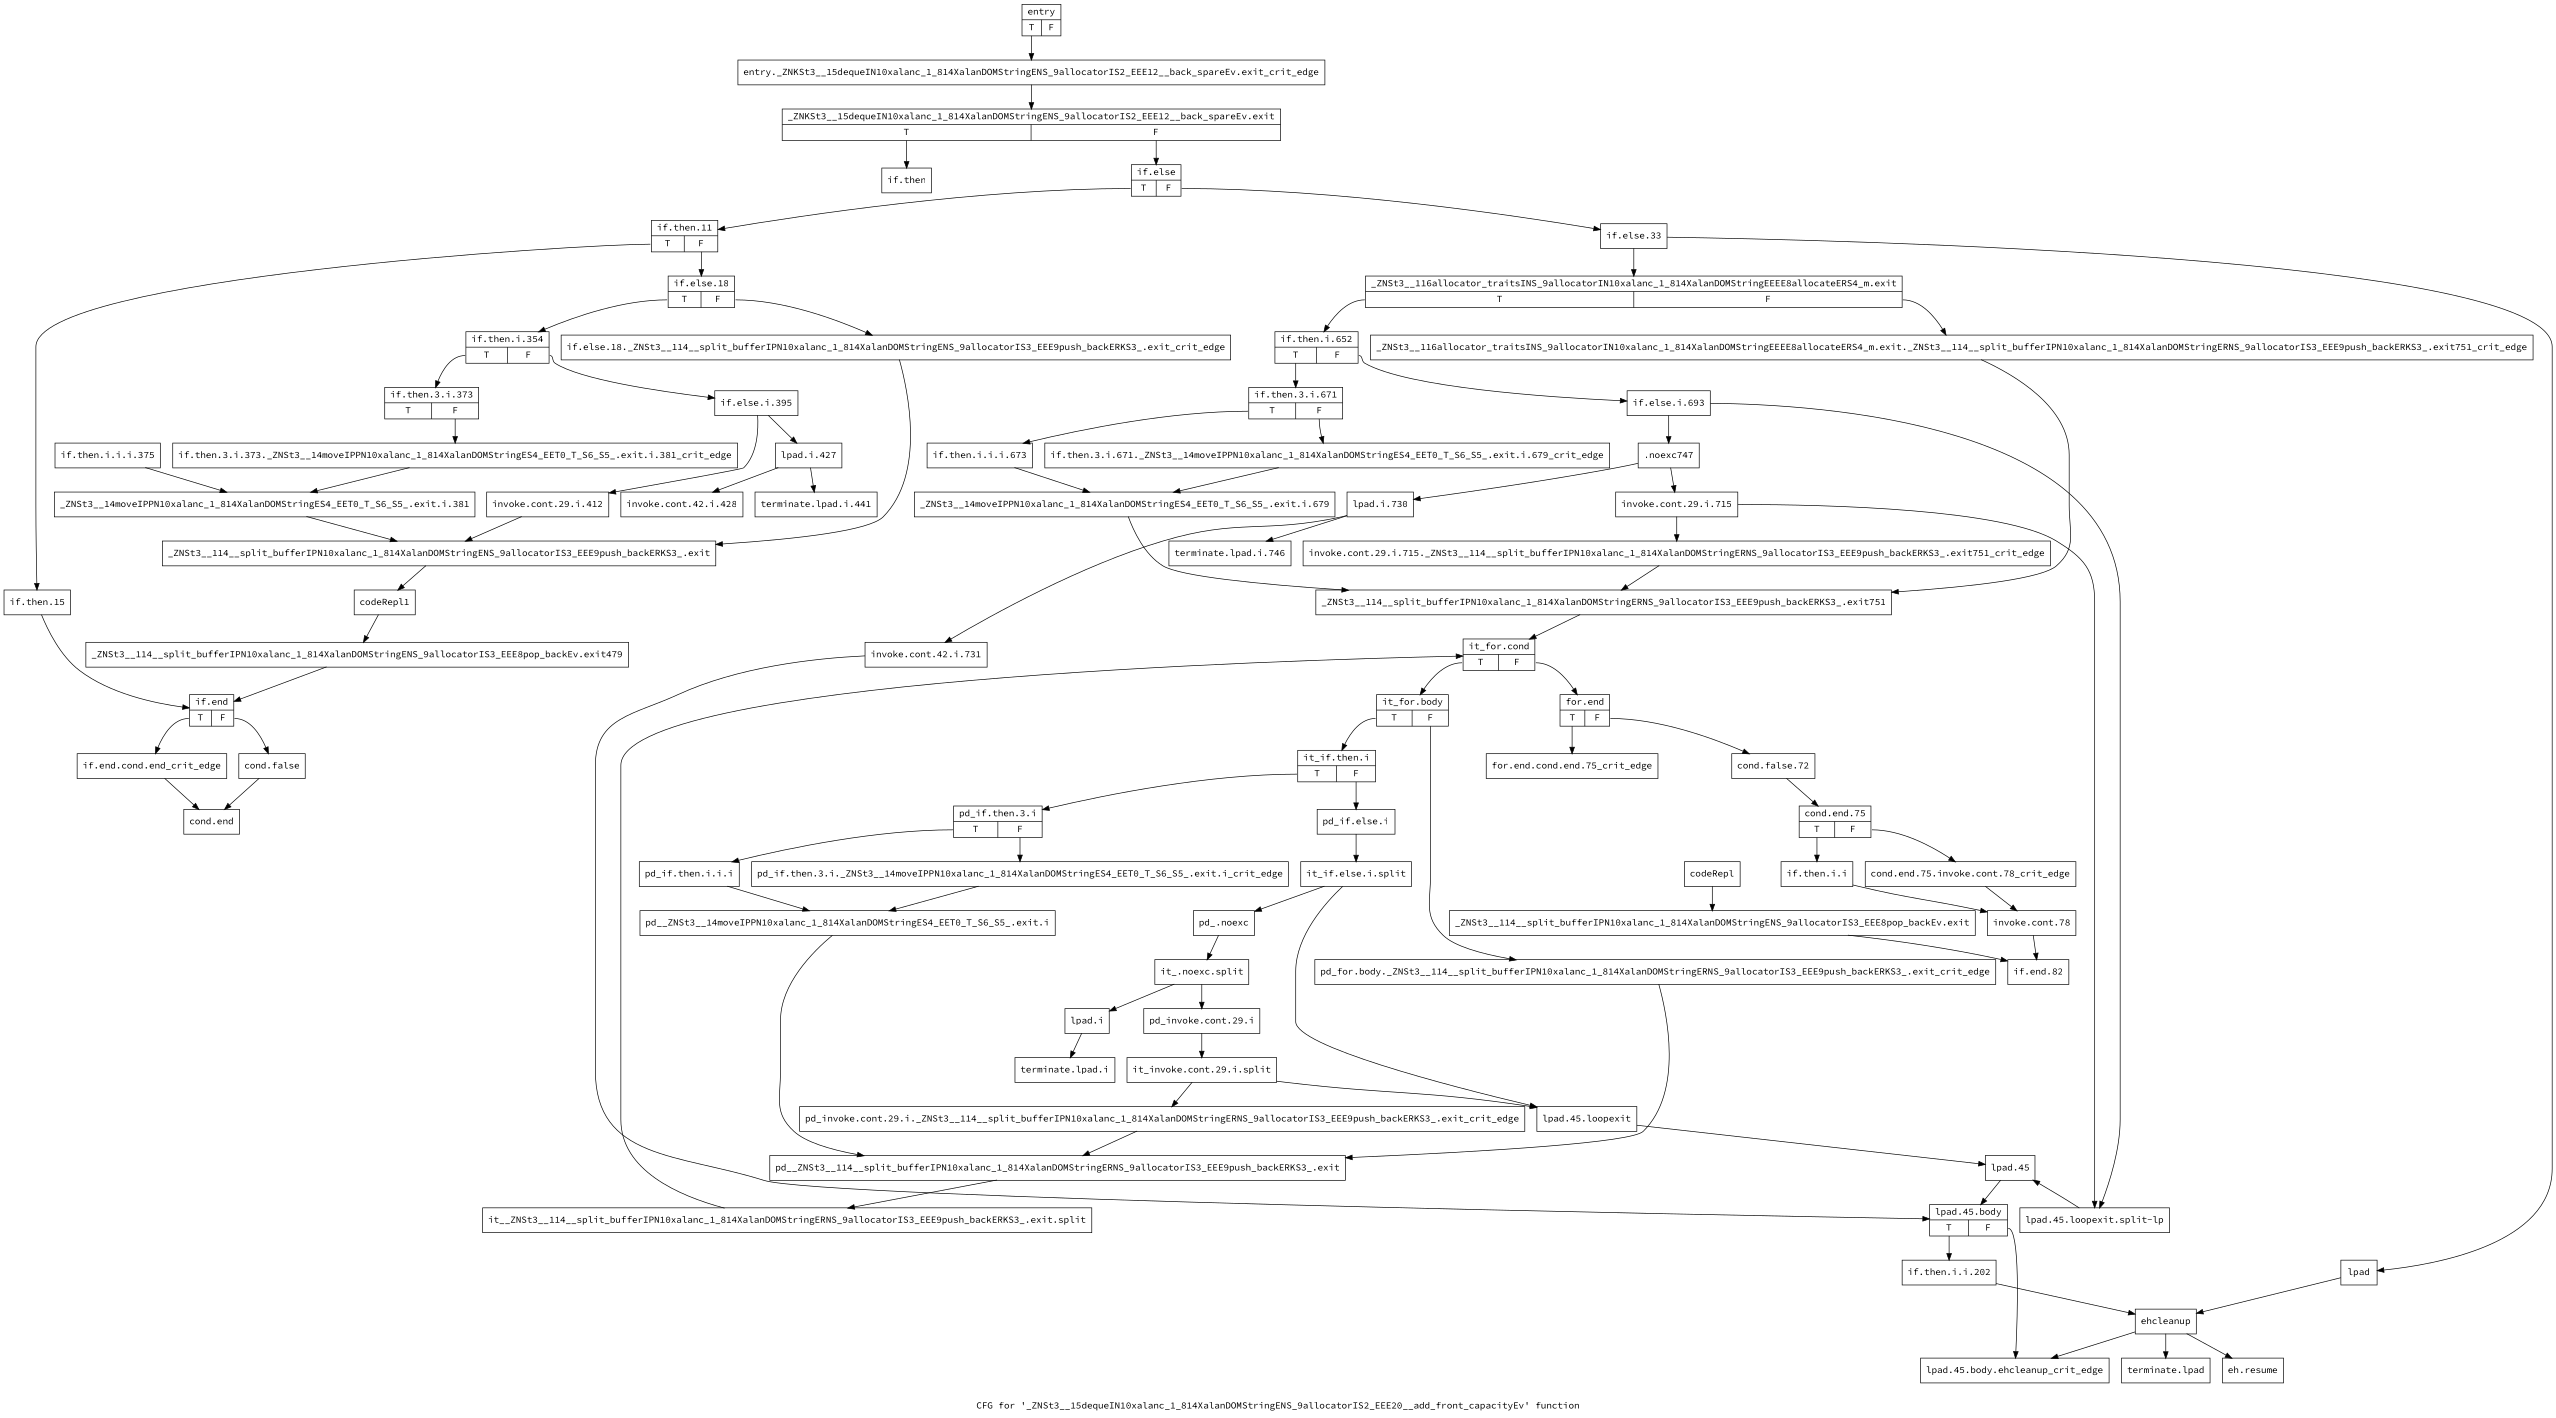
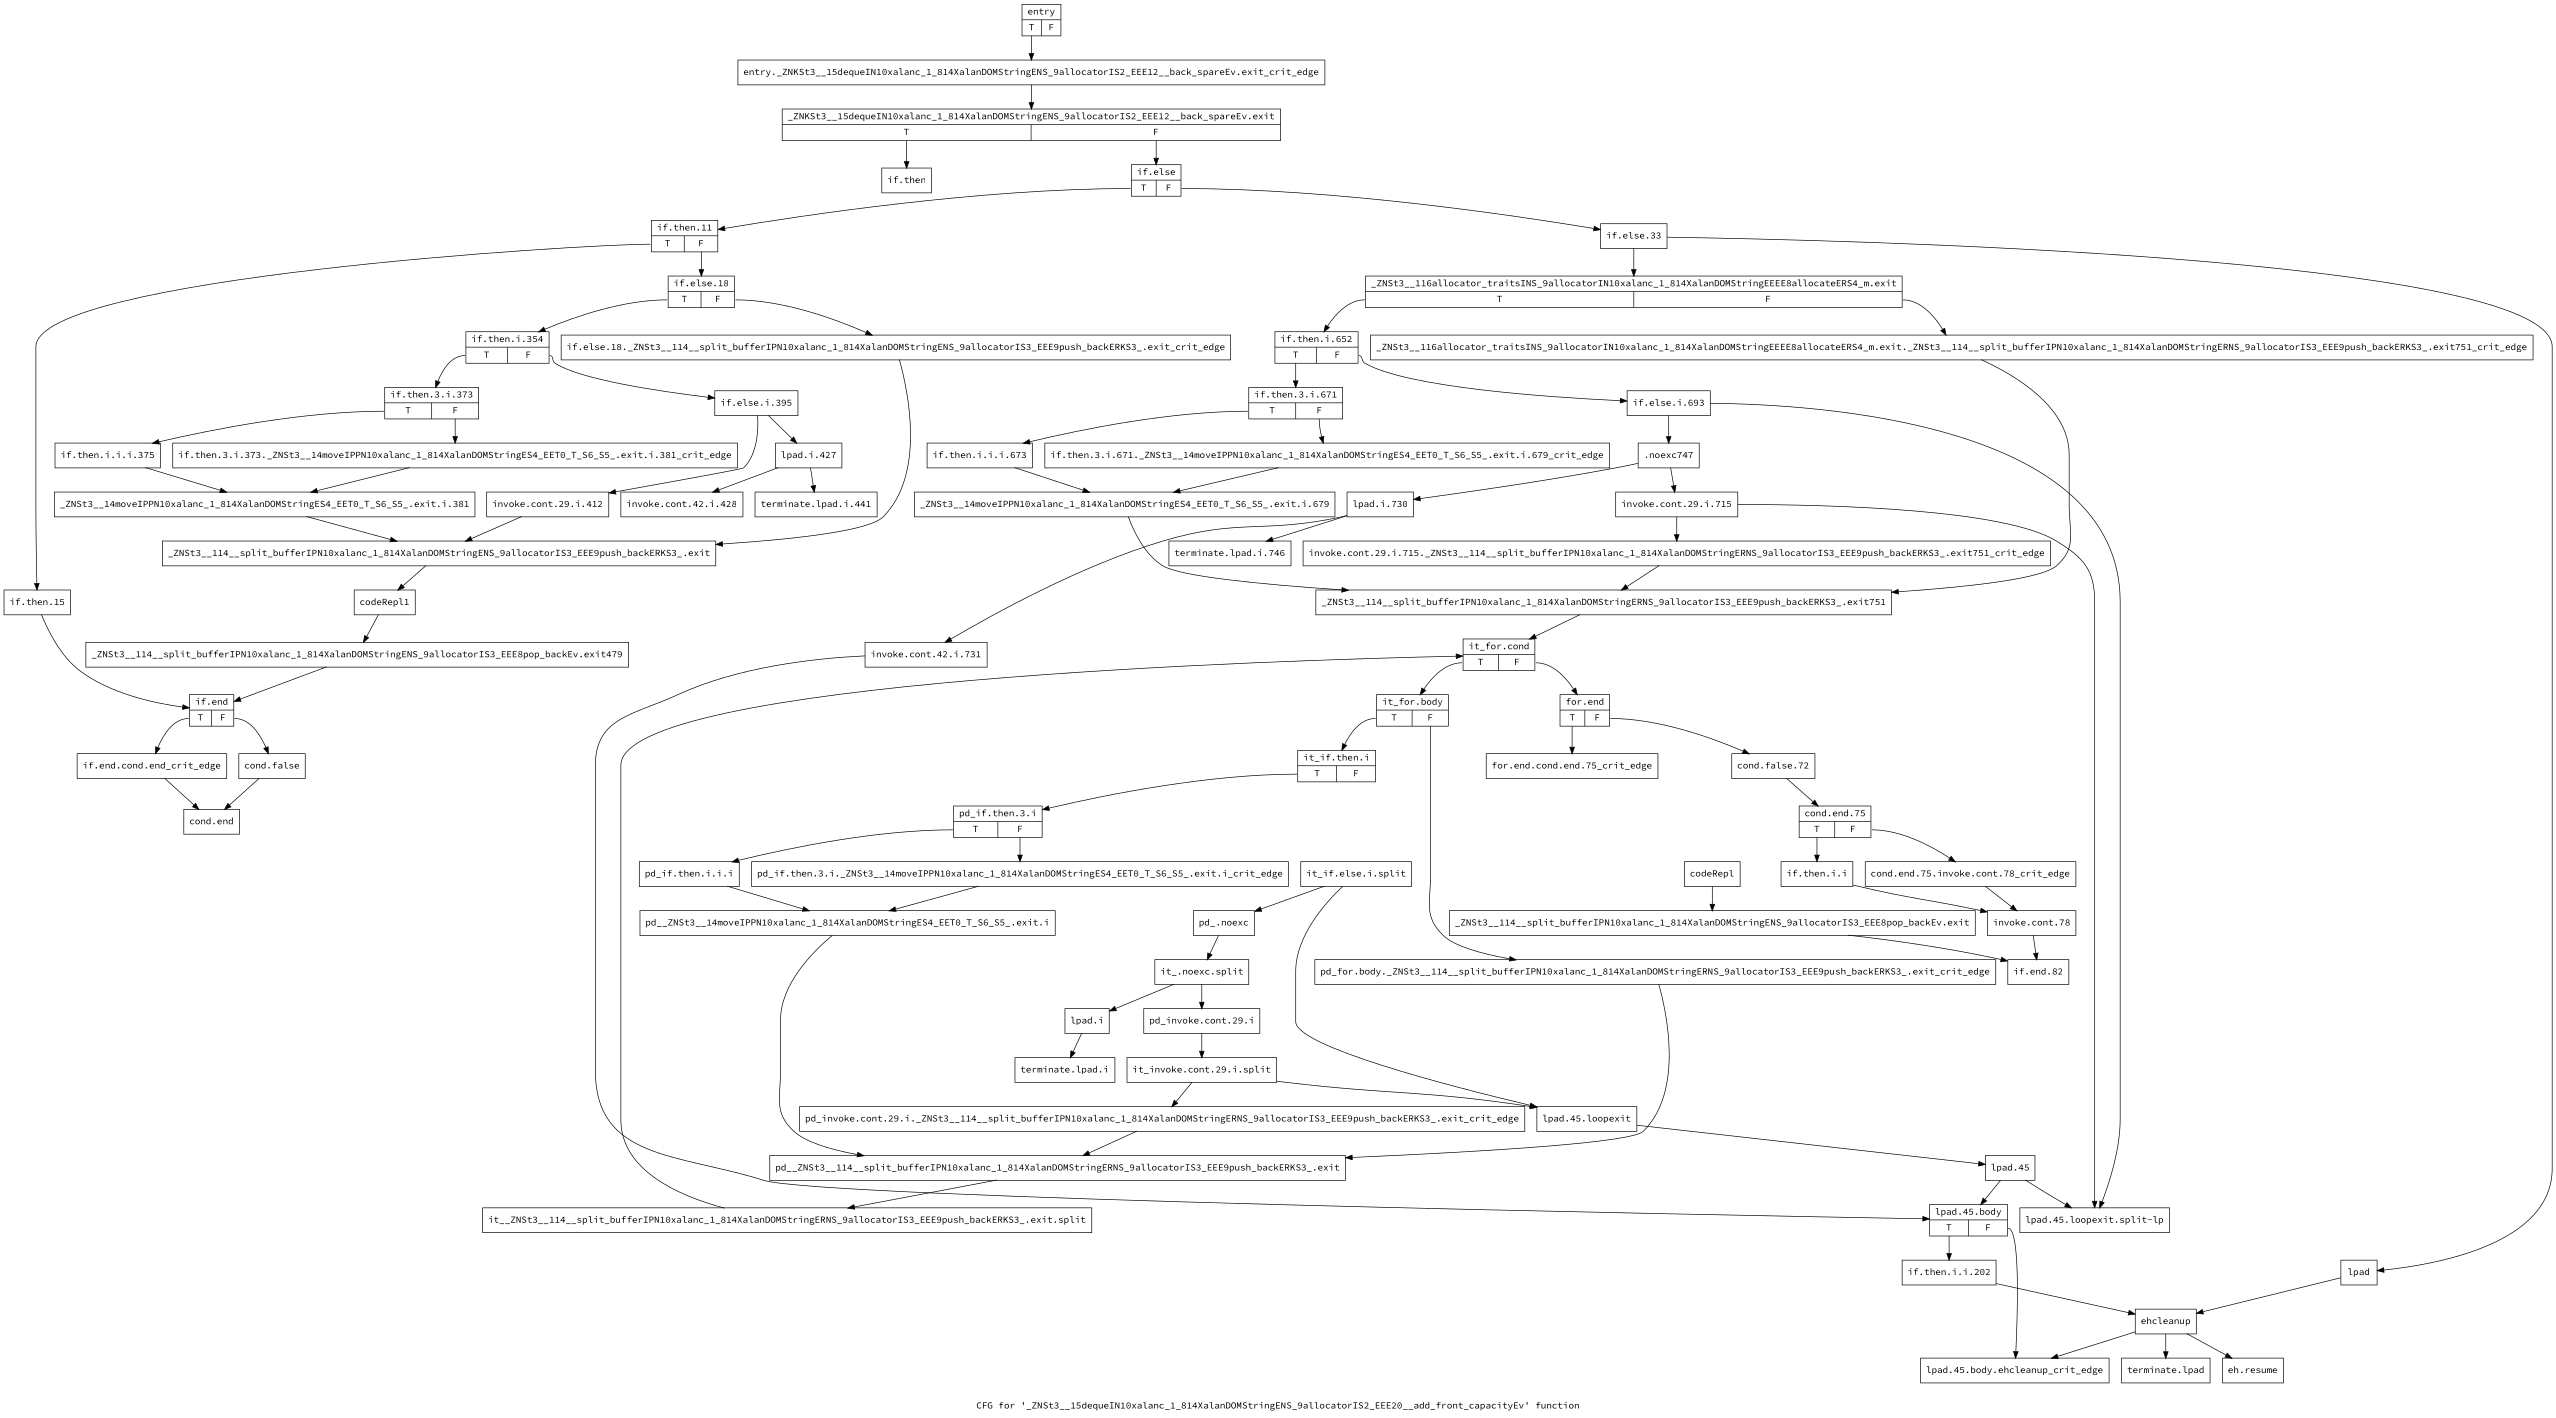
edge "if.then.3.i.373" -> "if.then.i.i.i.375": added
node "pd_if.else.i": removed
edge "lpad.45.loopexit.split-lp" -> "lpad.45": reversed
